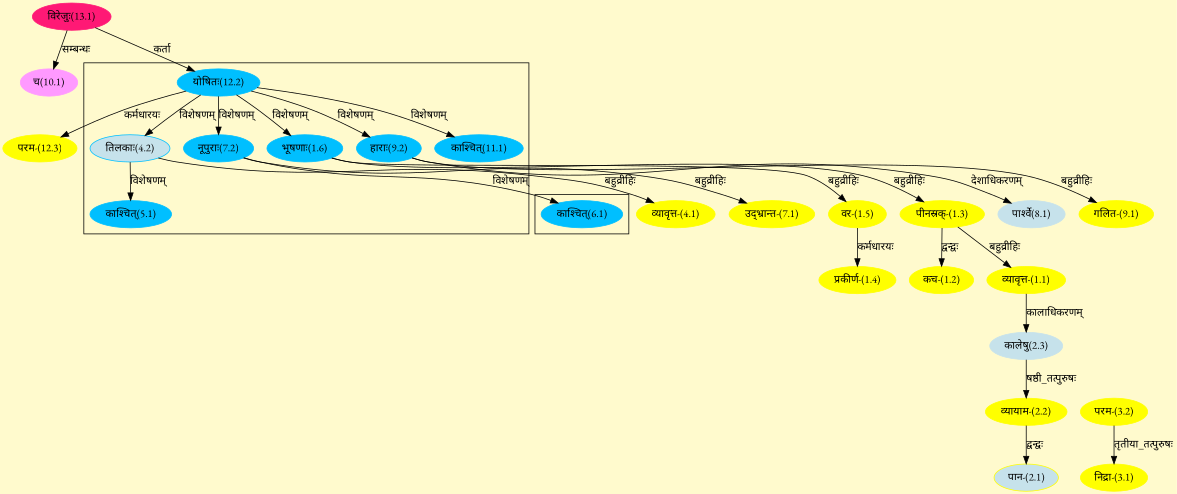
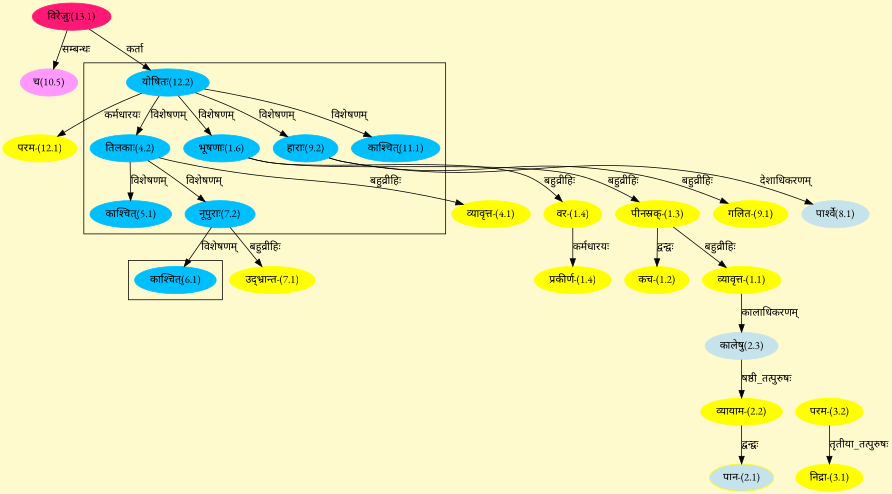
node "च(10.1)": label "च(10.1)" -> "च(10.5)"
edge "योषितः(12.2)" -> "नूपुराः(7.2)": now "तिलकाः(4.2)" -> "नूपुराः(7.2)"
node "परम-(12.3)": label "परम-(12.3)" -> "परम-(12.1)"
node "तिलकाः(4.2)": fillcolor #c6e2eb -> #00bfff
node "वर-(1.5)": label "वर-(1.5)" -> "वर-(1.4)"
